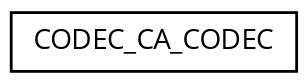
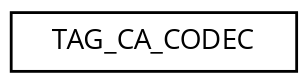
node "CODEC_CA_CODEC": label "CODEC_CA_CODEC" -> "TAG_CA_CODEC"
